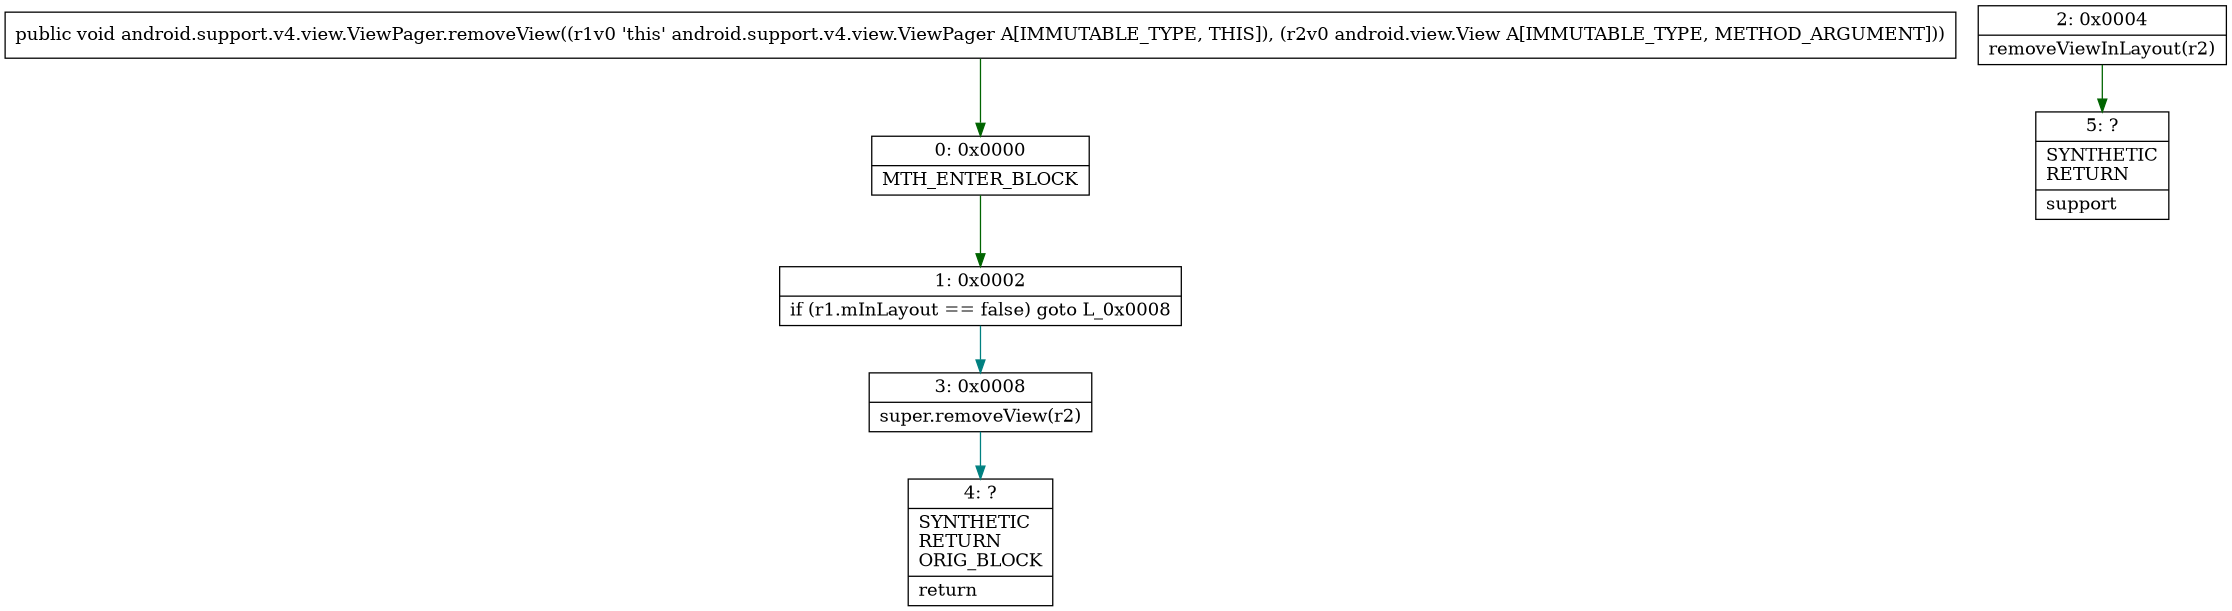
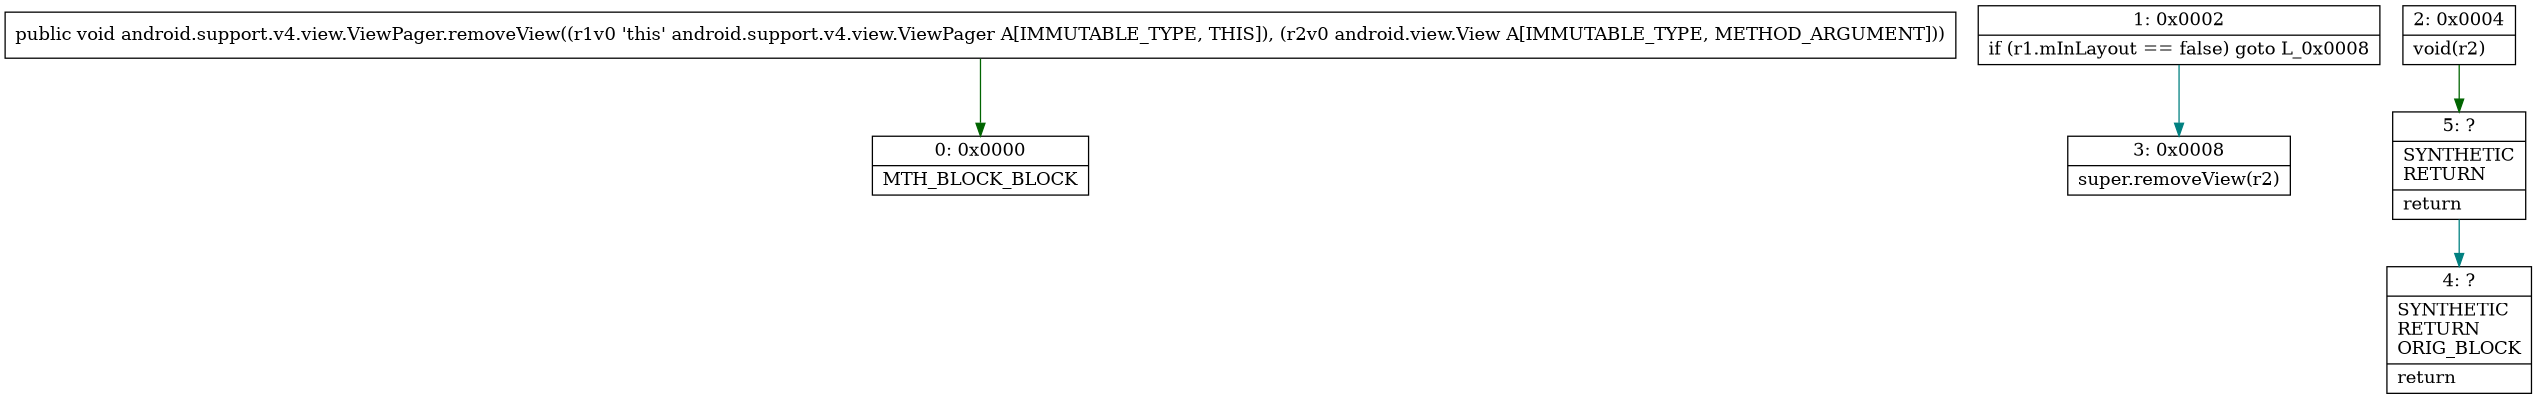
node "2: 0x0004": text "removeViewInLayout(r2)" -> "void(r2)"
node "0: 0x0000": text "MTH_ENTER_BLOCK" -> "MTH_BLOCK_BLOCK"
node "5: ?": text "support" -> "return"
edge "0: 0x0000" -> "1: 0x0002": removed
edge "3: 0x0008" -> "4: ?": now "5: ?" -> "4: ?"
